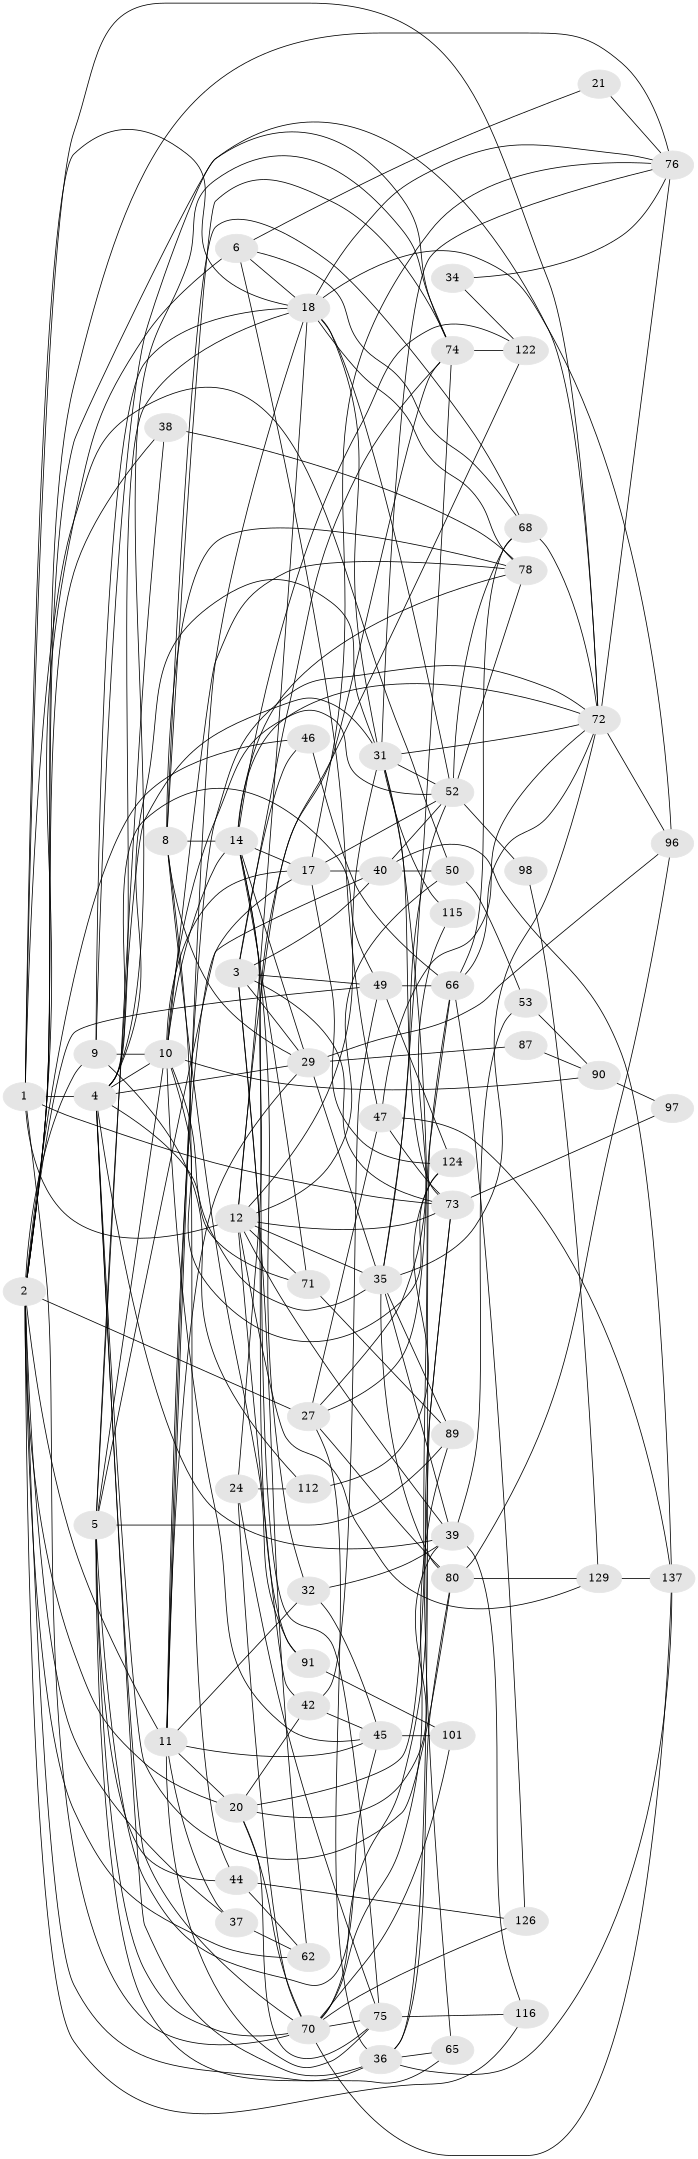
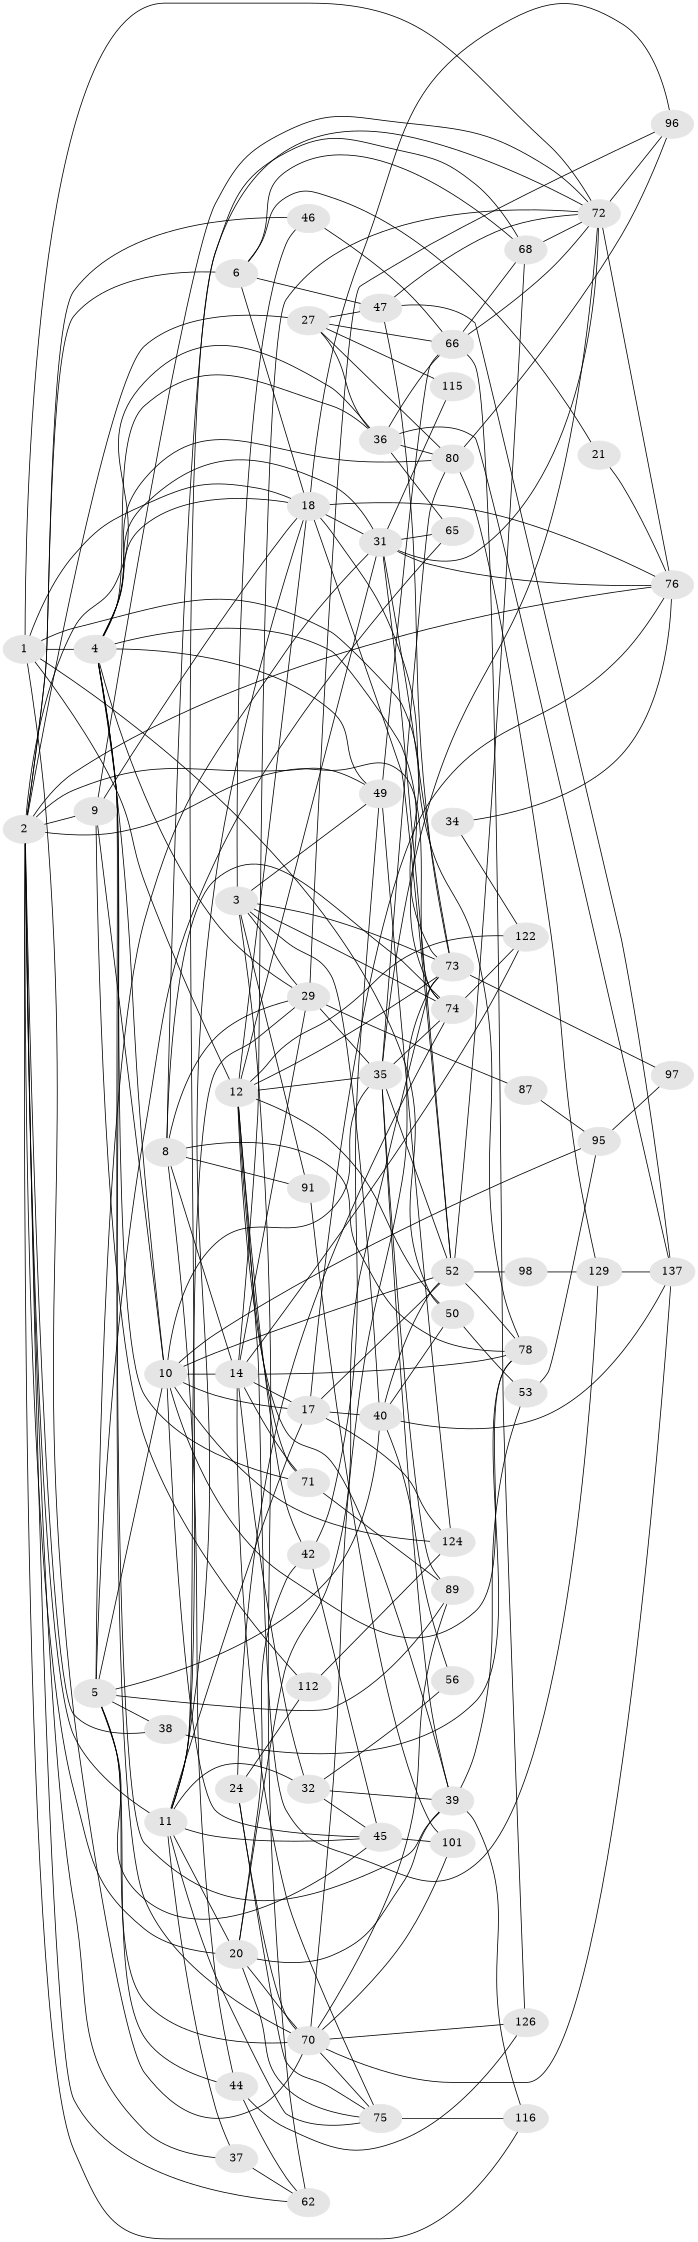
node "90": label "90" -> "95"
node "56": added
